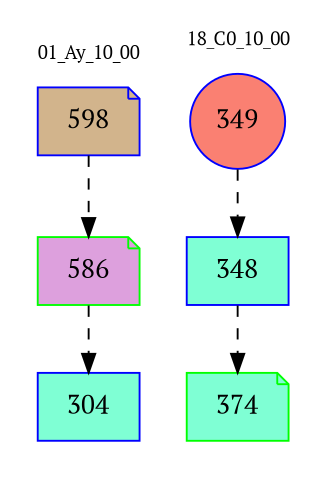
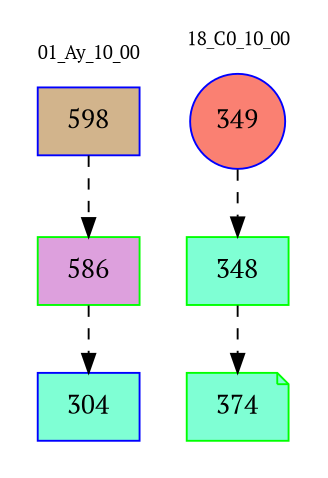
node "598": shape note -> box
node "586": shape note -> box
node "348": color blue -> green
